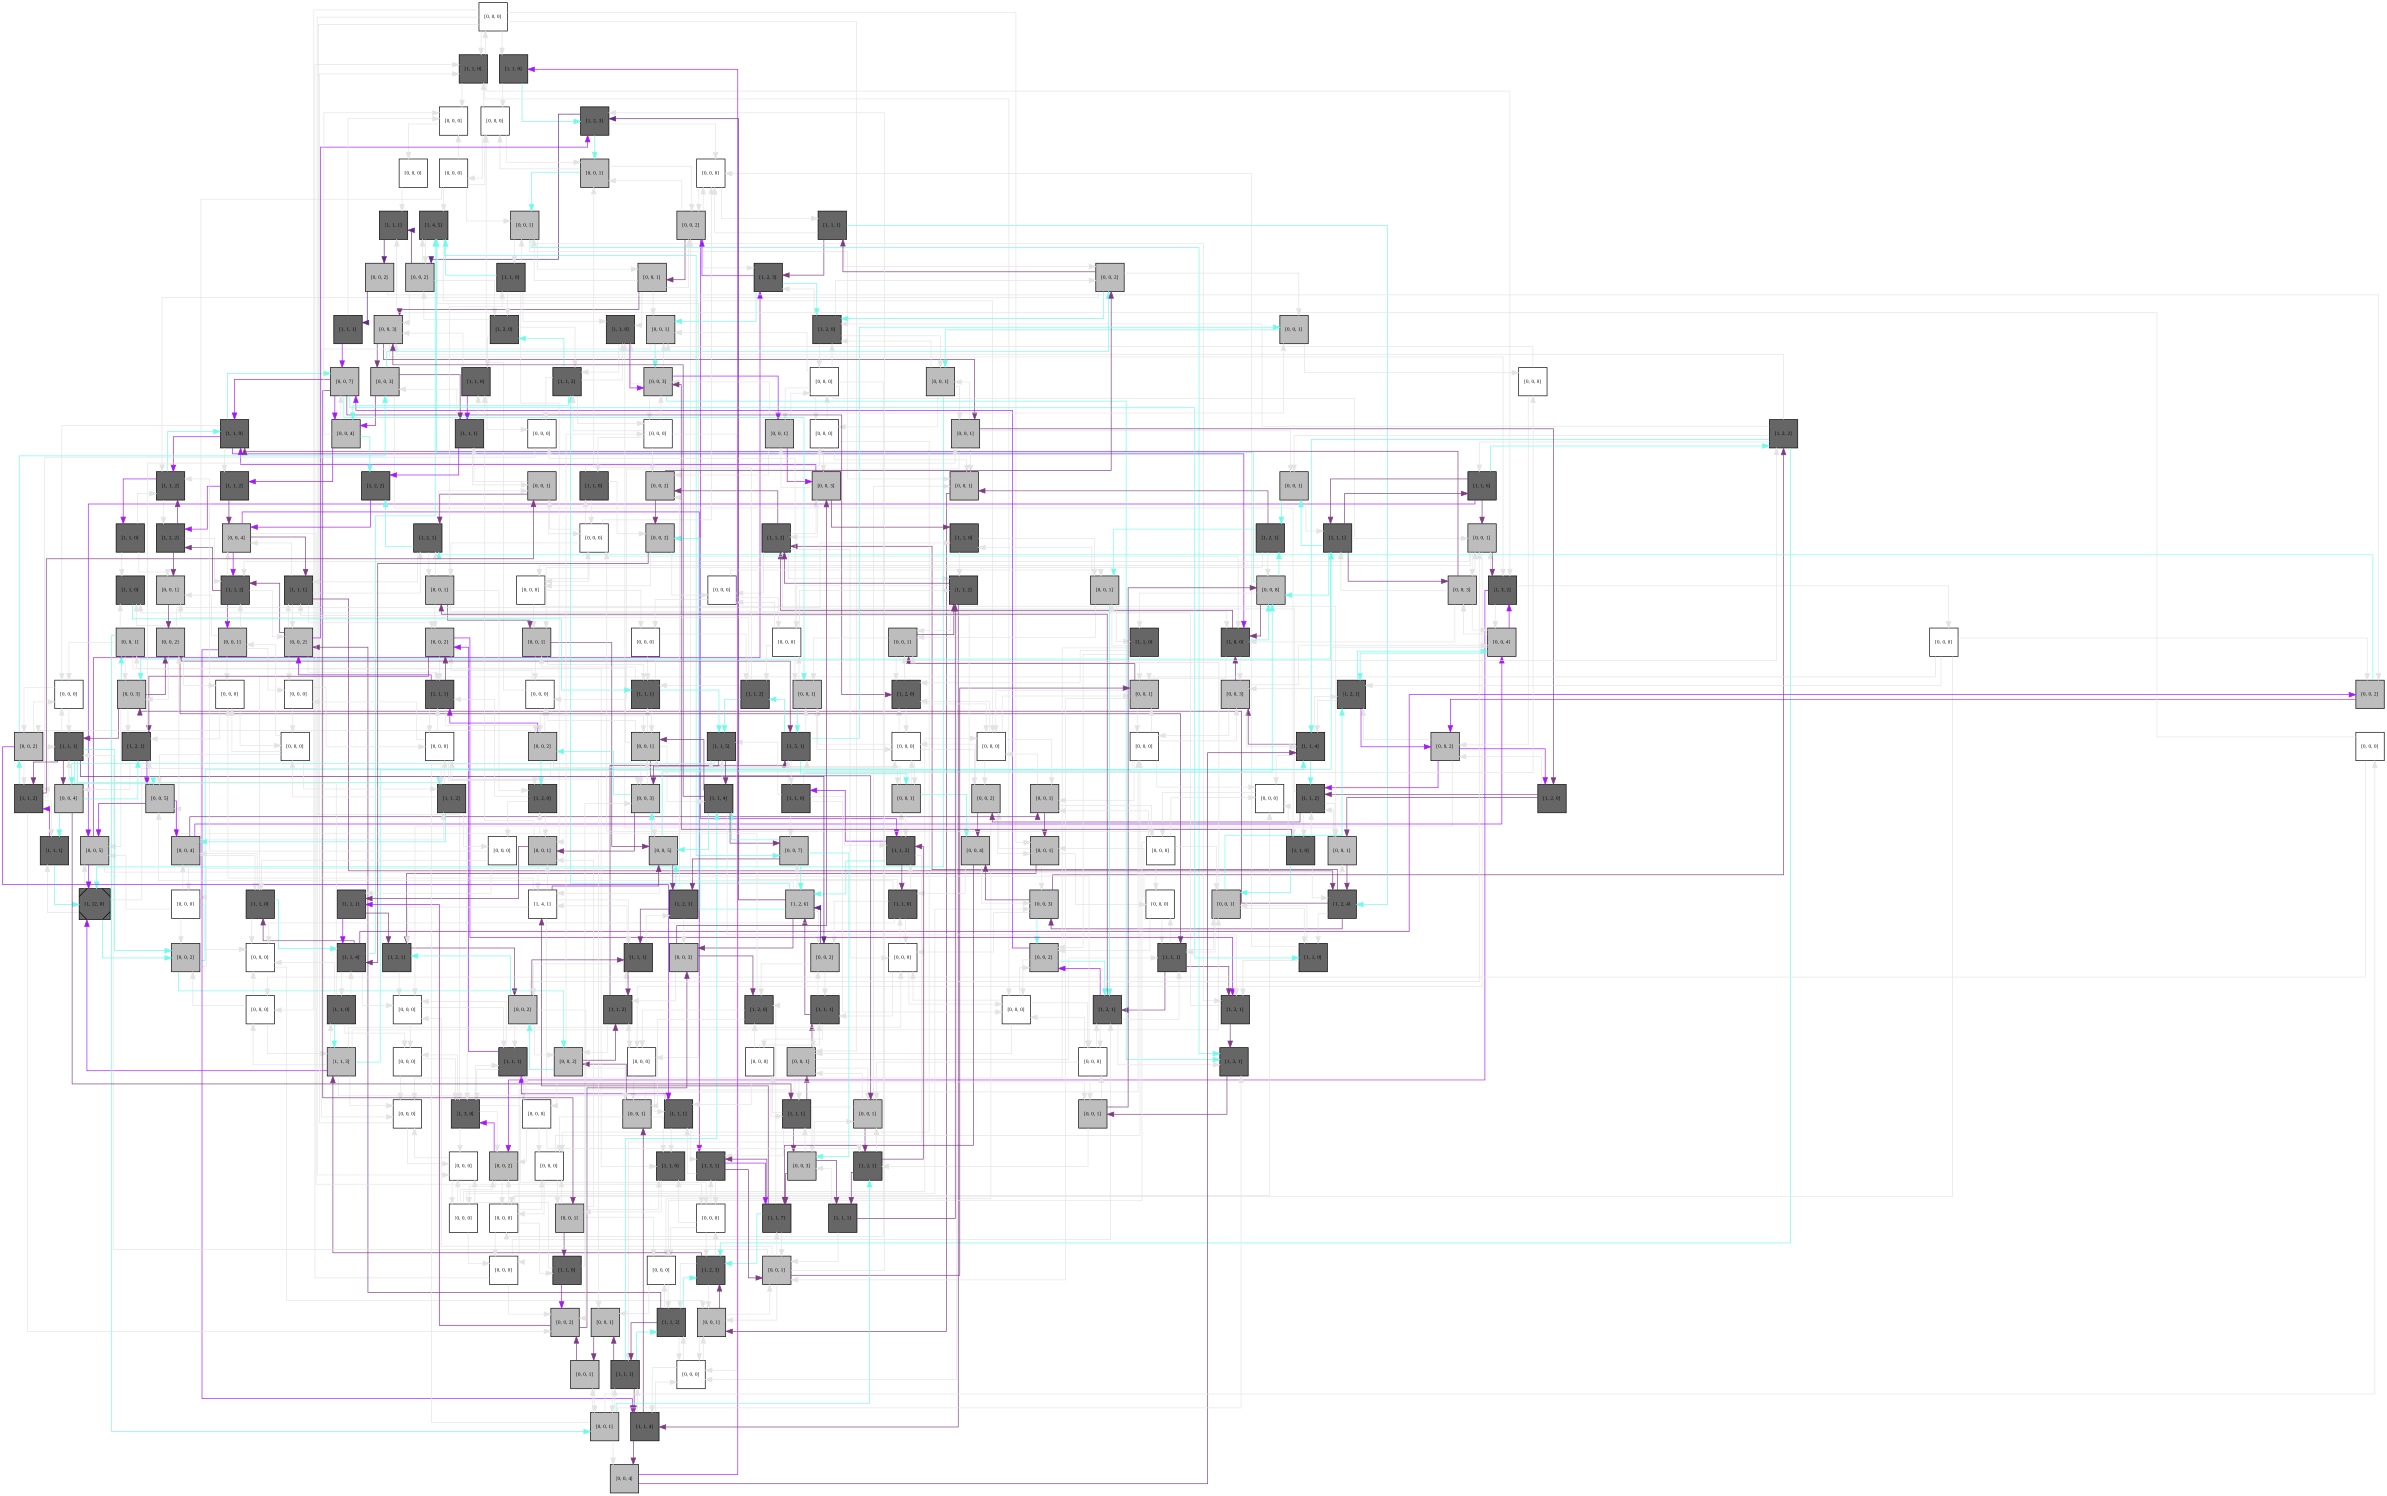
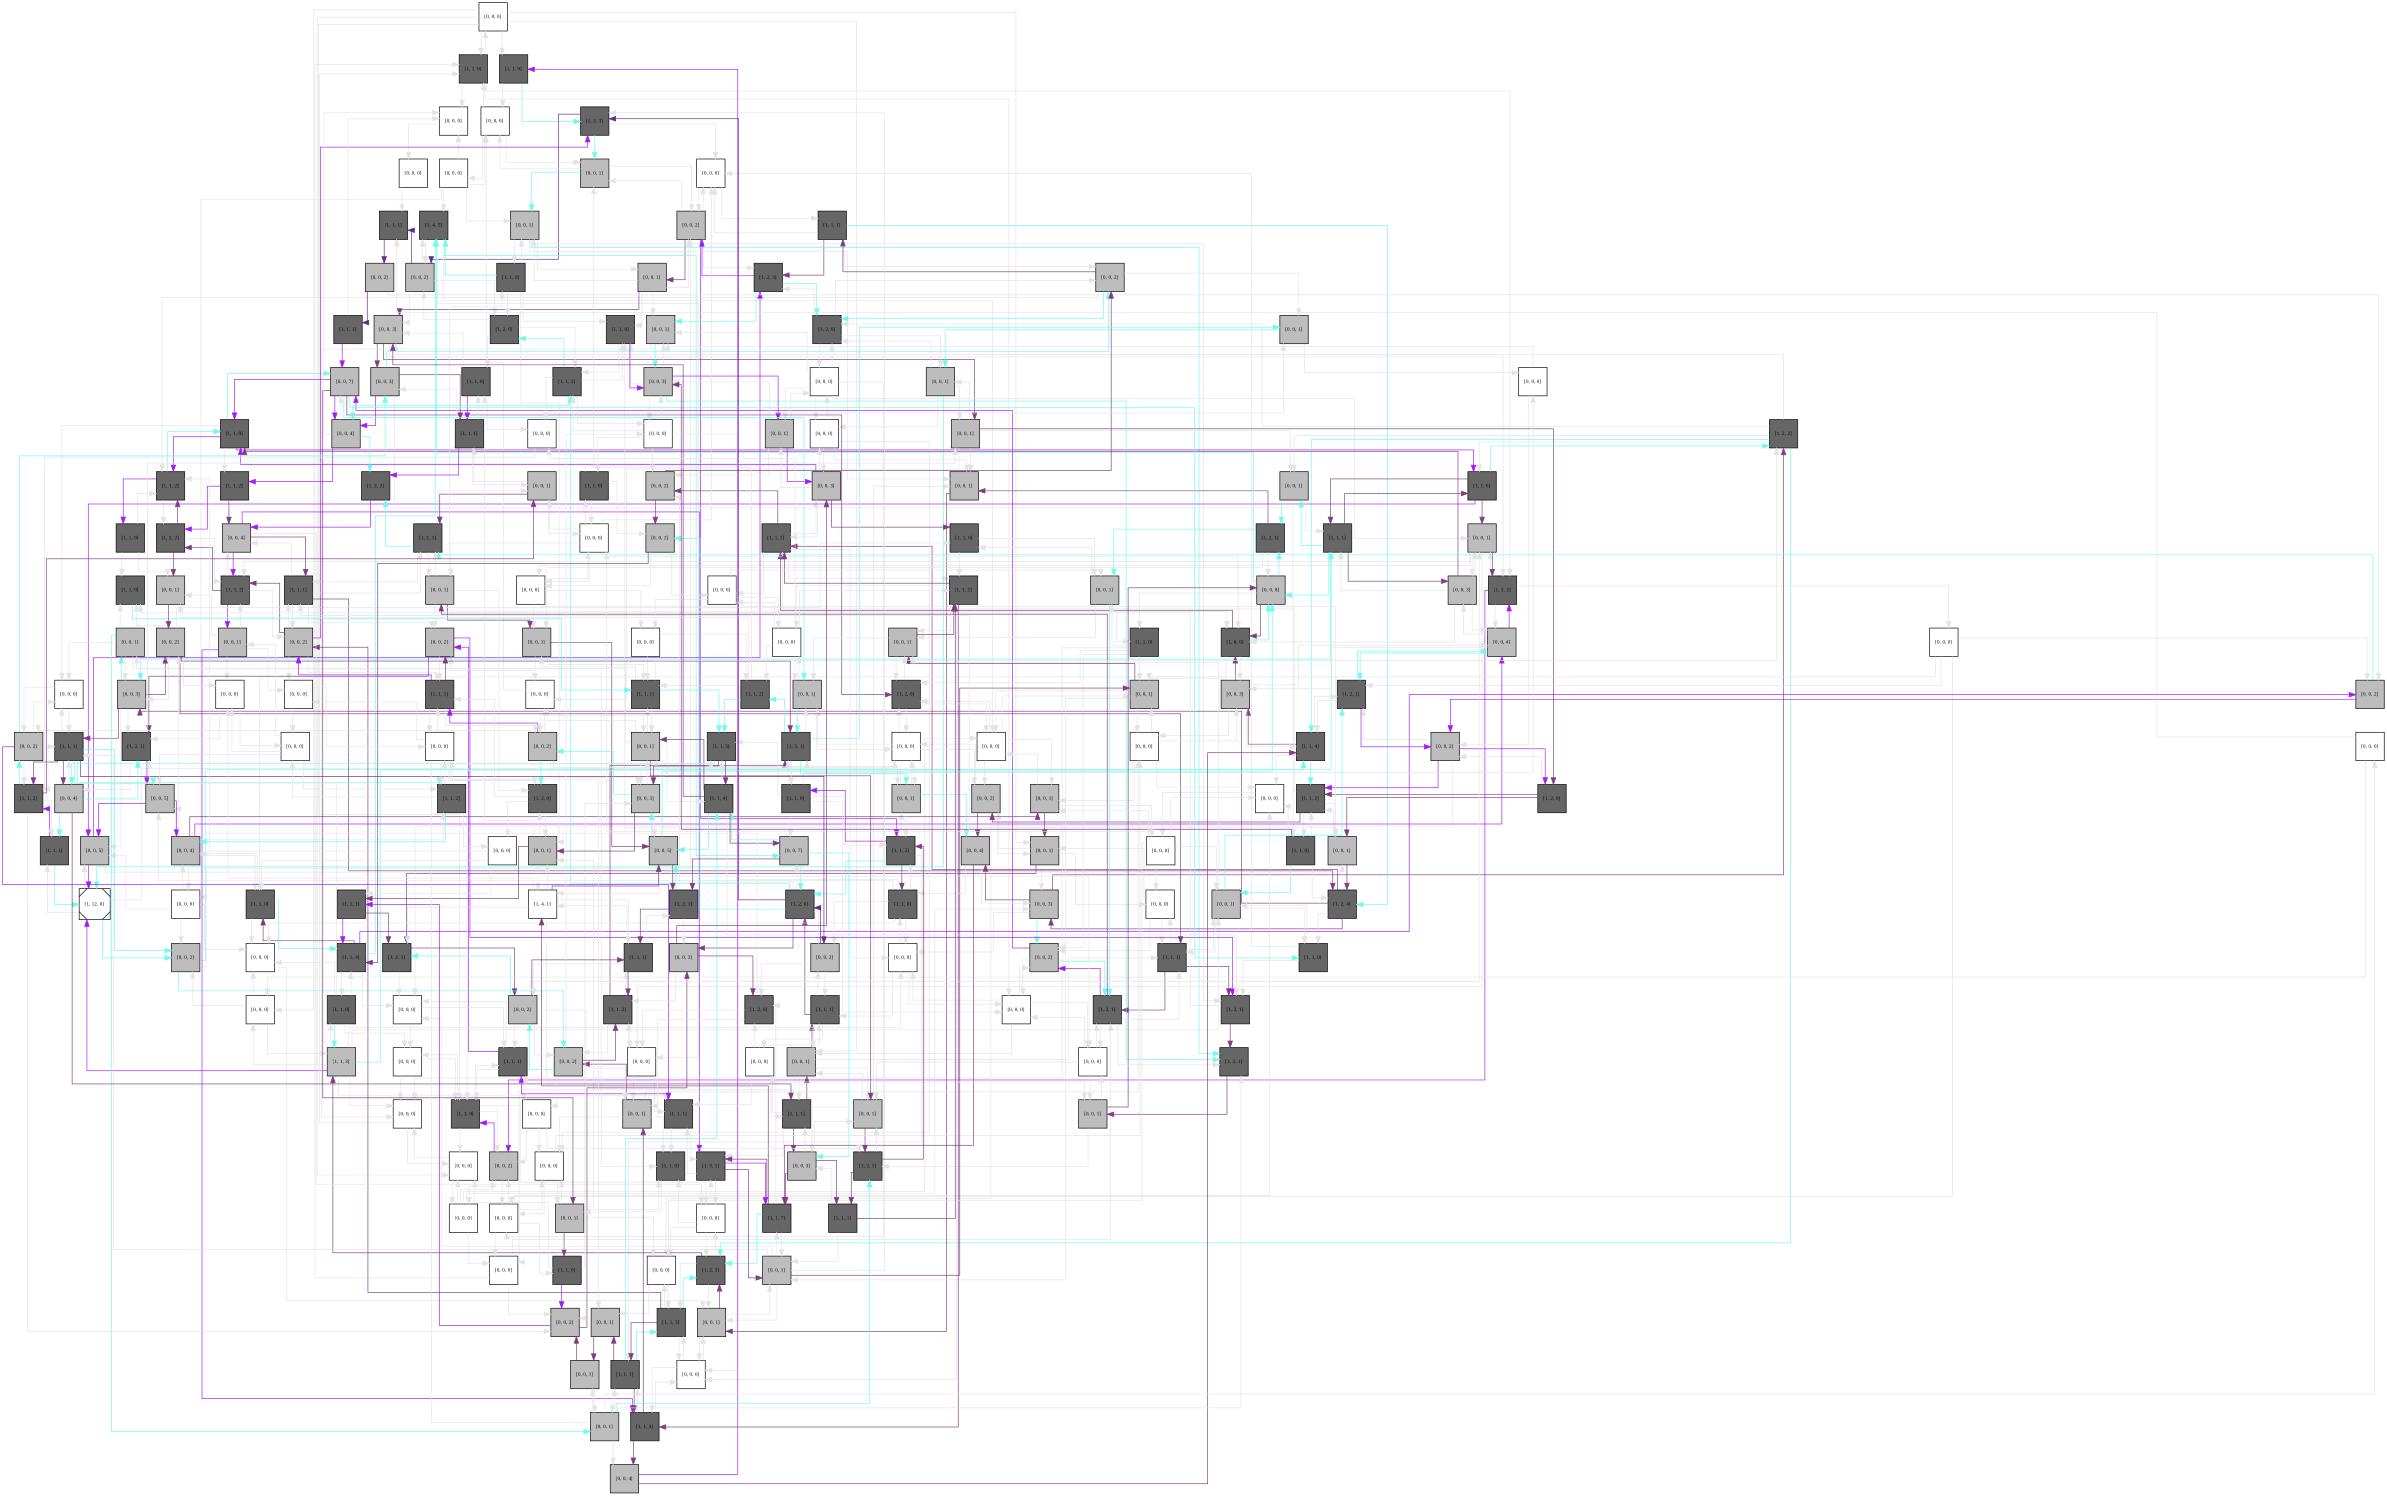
edge "[1, 1, 9]" -> "[1, 8, 0]": now "[1, 1, 9]" -> "[1, 1, 6]"
node "[1, 12, 0]": fillcolor #666666 -> #ffffff
node "[1, 2, 6]": fillcolor #bdbdbd -> #666666
